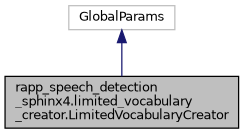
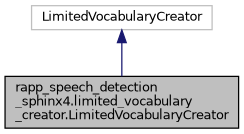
node "GlobalParams": label "GlobalParams" -> "LimitedVocabularyCreator"
